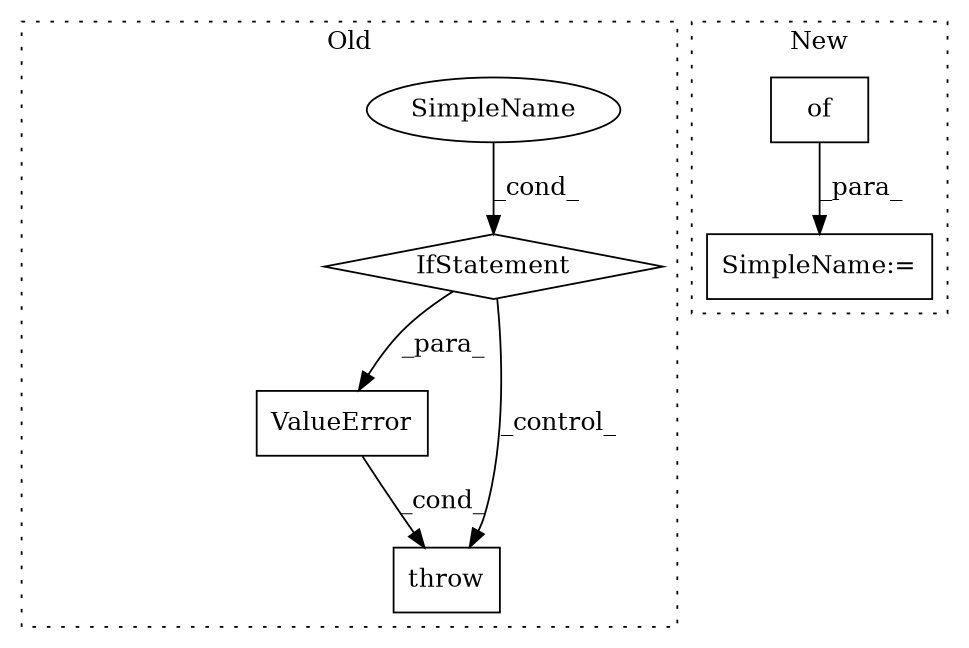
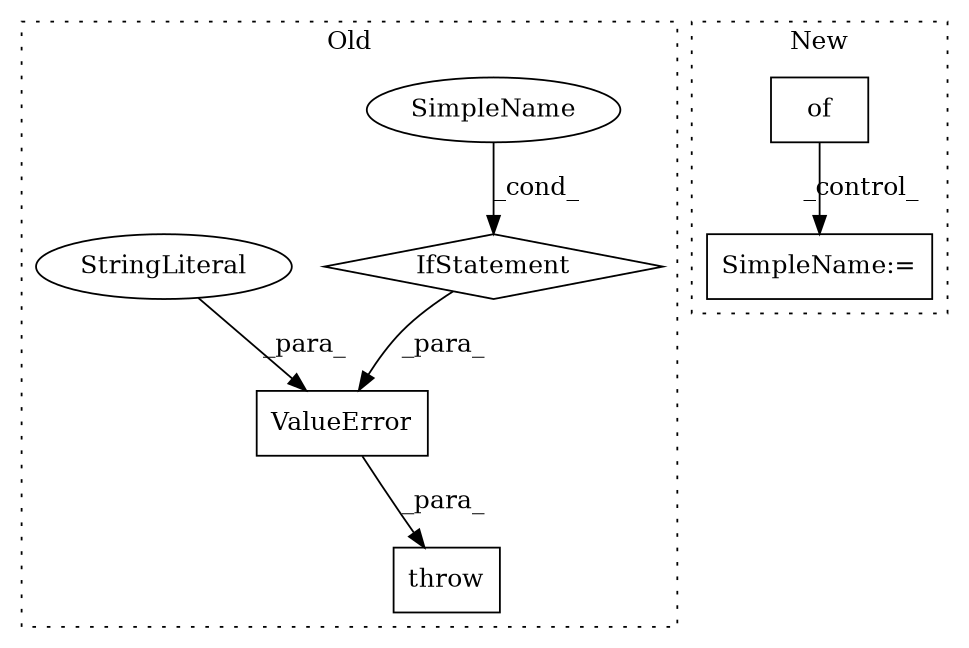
edge "of" -> "SimpleName:=": label "_para_" -> "_control_"
node "StringLiteral": added
edge "IfStatement" -> "throw": removed, label "_control_"
edge "ValueError" -> "throw": label "_cond_" -> "_para_"
